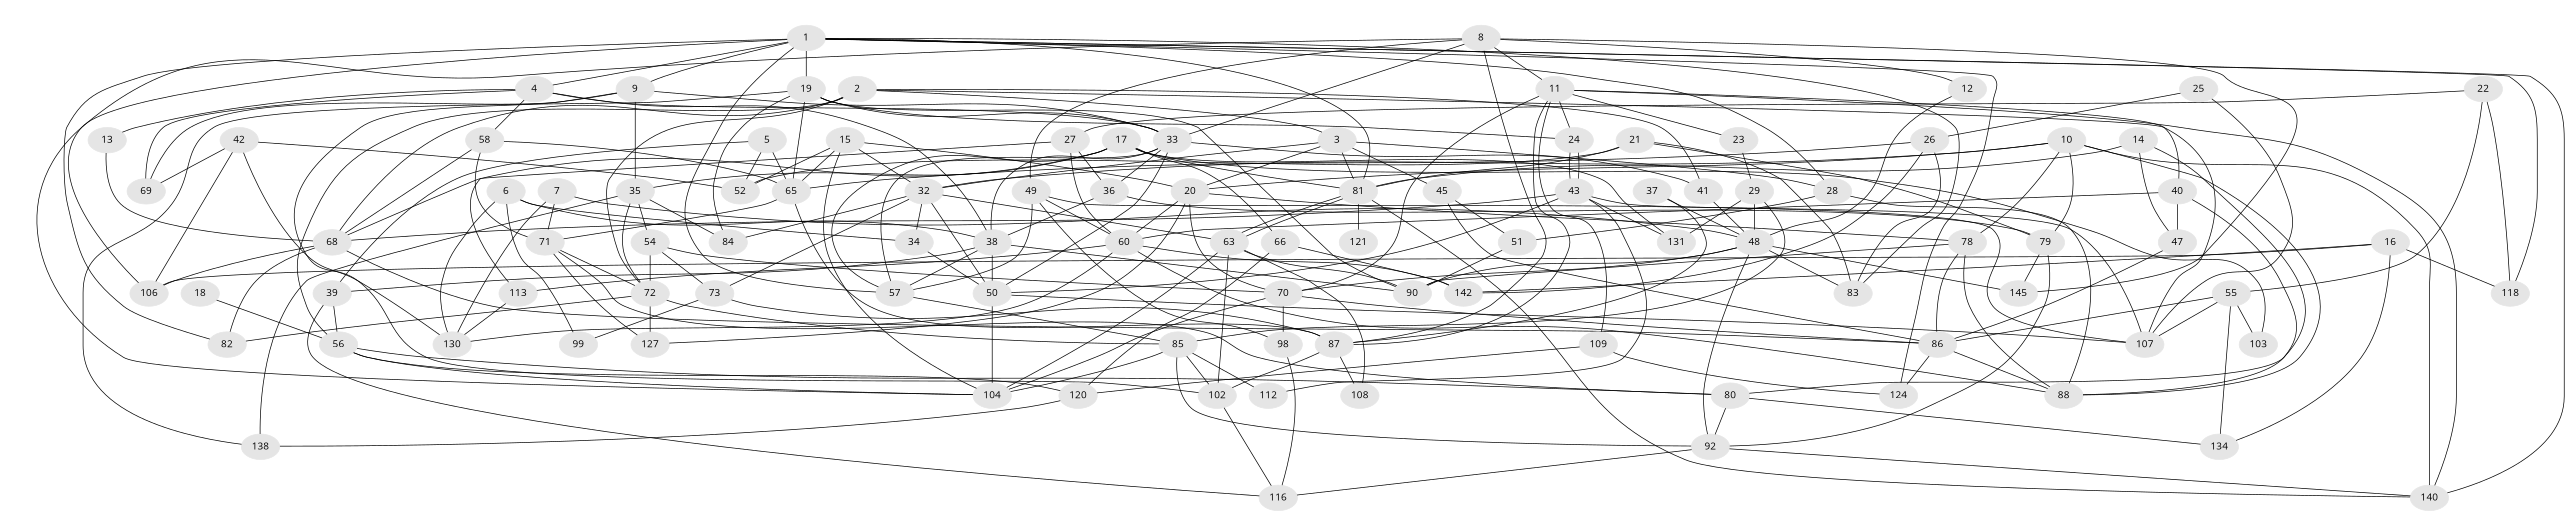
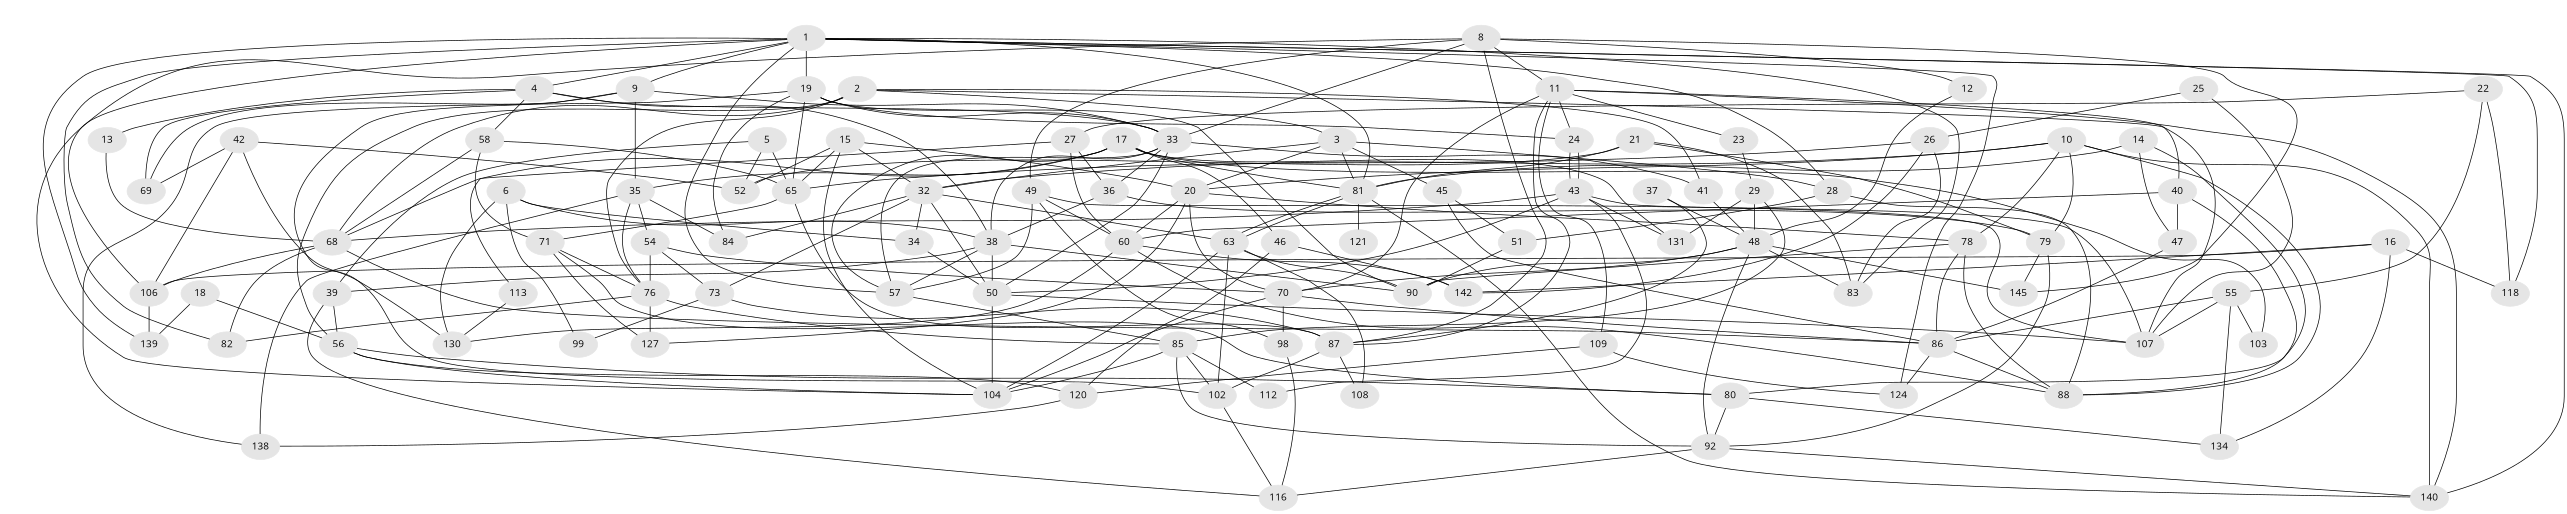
node "7": removed
node "66": label "66" -> "46"
edge "60" -- "113": removed
node "72": label "72" -> "76"
node "139": added
